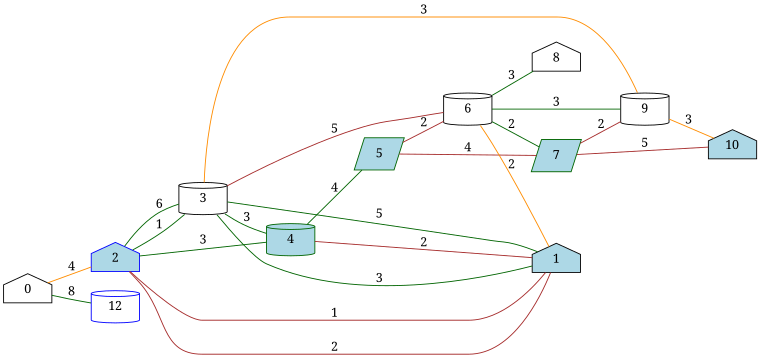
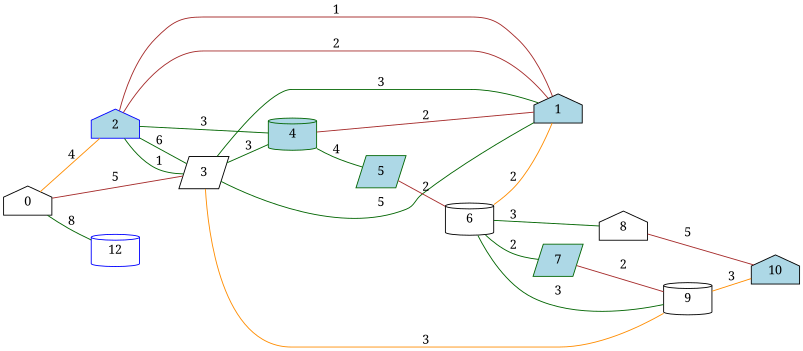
edge "6" -- "3": now "0" -- "3"
edge "10" -- "7": now "10" -- "8"
edge "5" -- "7": removed, label "4"
node "3": shape cylinder -> parallelogram
